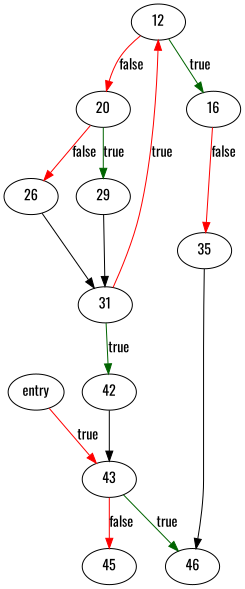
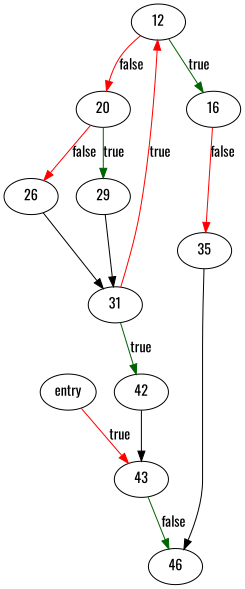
edge "43" -> "46": label "true" -> "false"
node "45": removed
